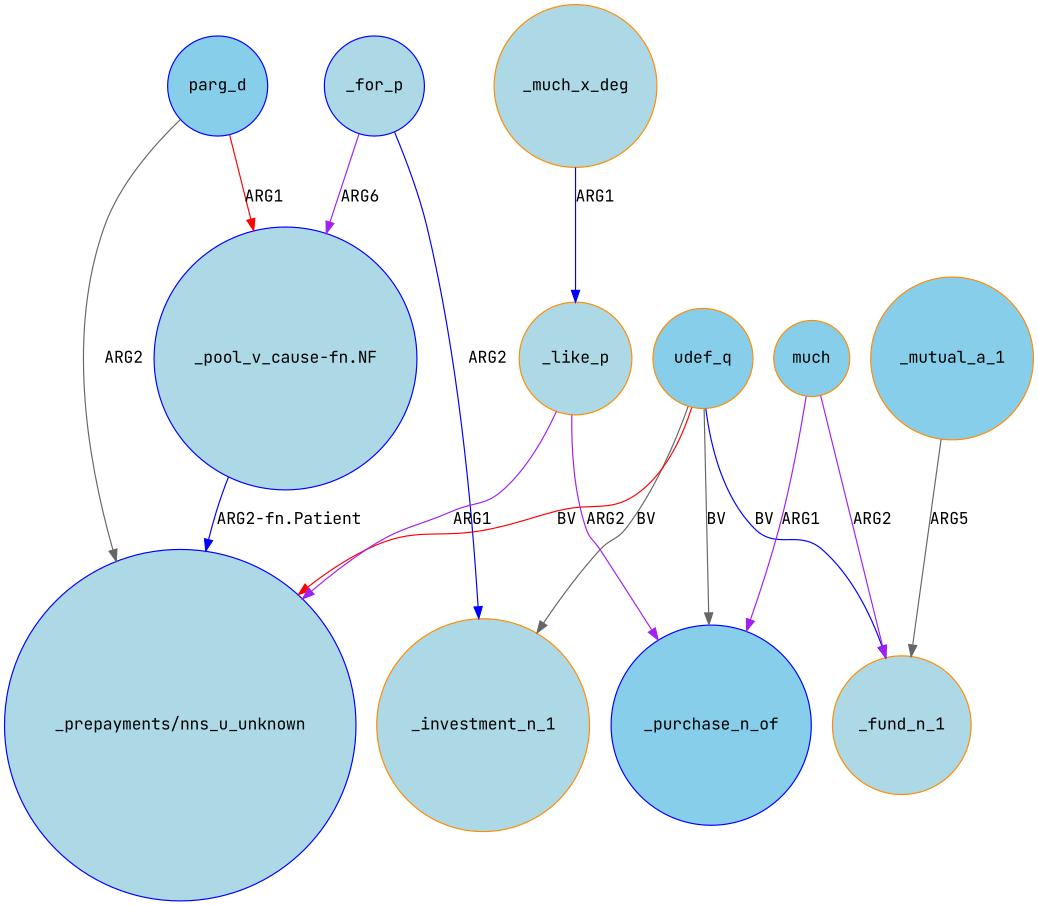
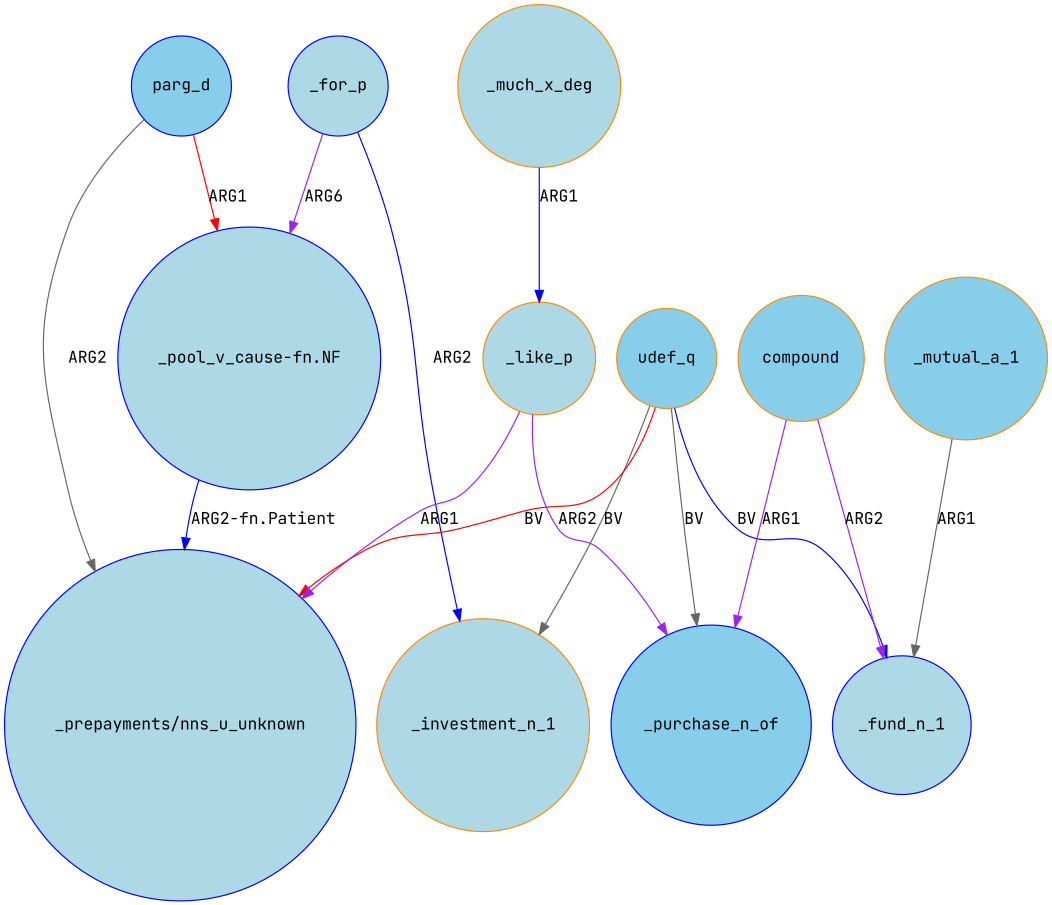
node "much": label "much" -> "compound"
edge "_mutual_a_1" -> "_fund_n_1": label "ARG5" -> "ARG1"
node "_fund_n_1": color darkorange -> blue
